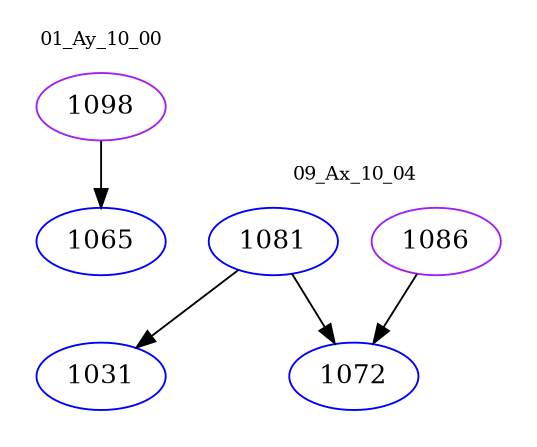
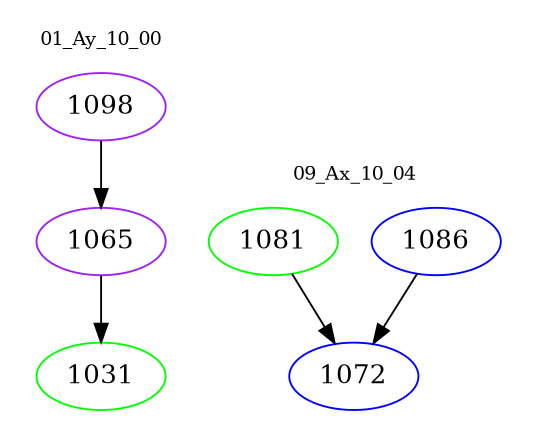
node "1065": color blue -> purple
node "1081": color blue -> green
node "1086": color purple -> blue
edge "1081" -> "1031": now "1065" -> "1031"
node "1031": color blue -> green
